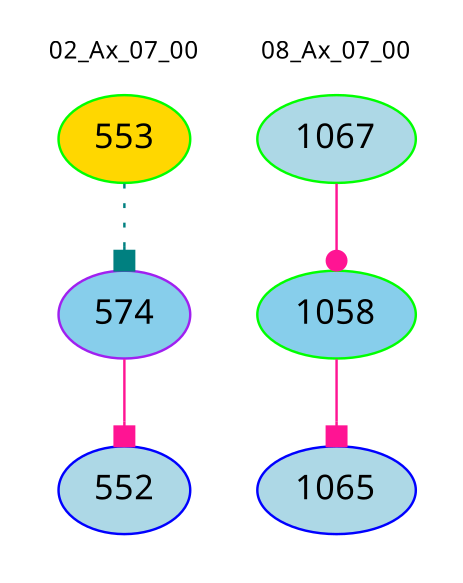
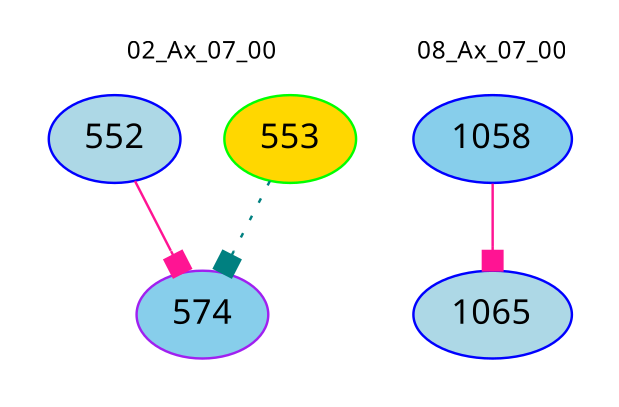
node "1067": removed
node "1058": color green -> blue
edge "574" -> "552": reversed
